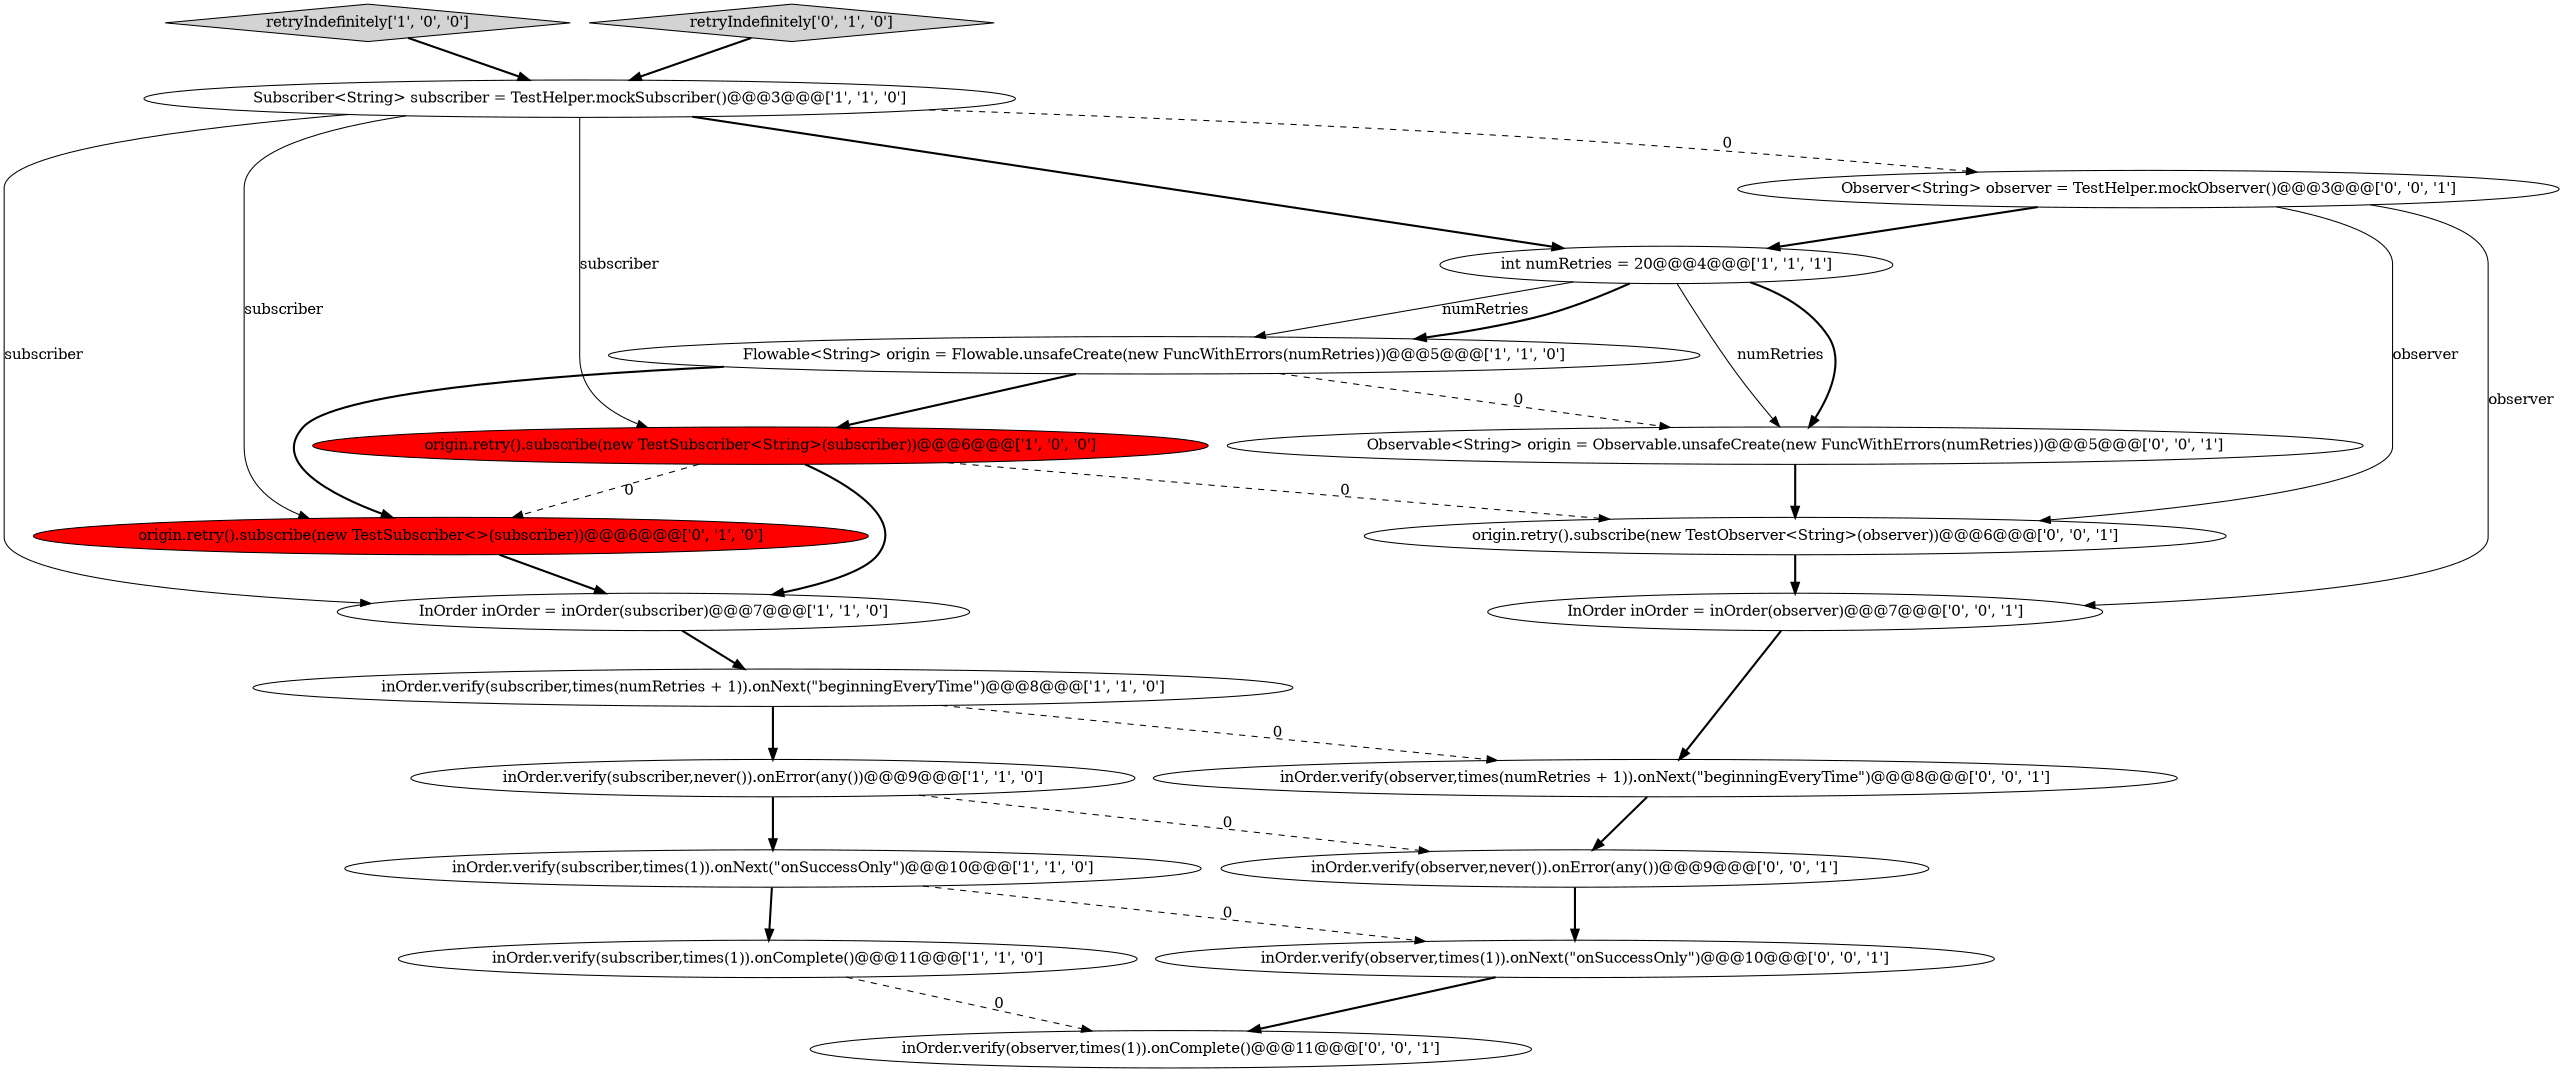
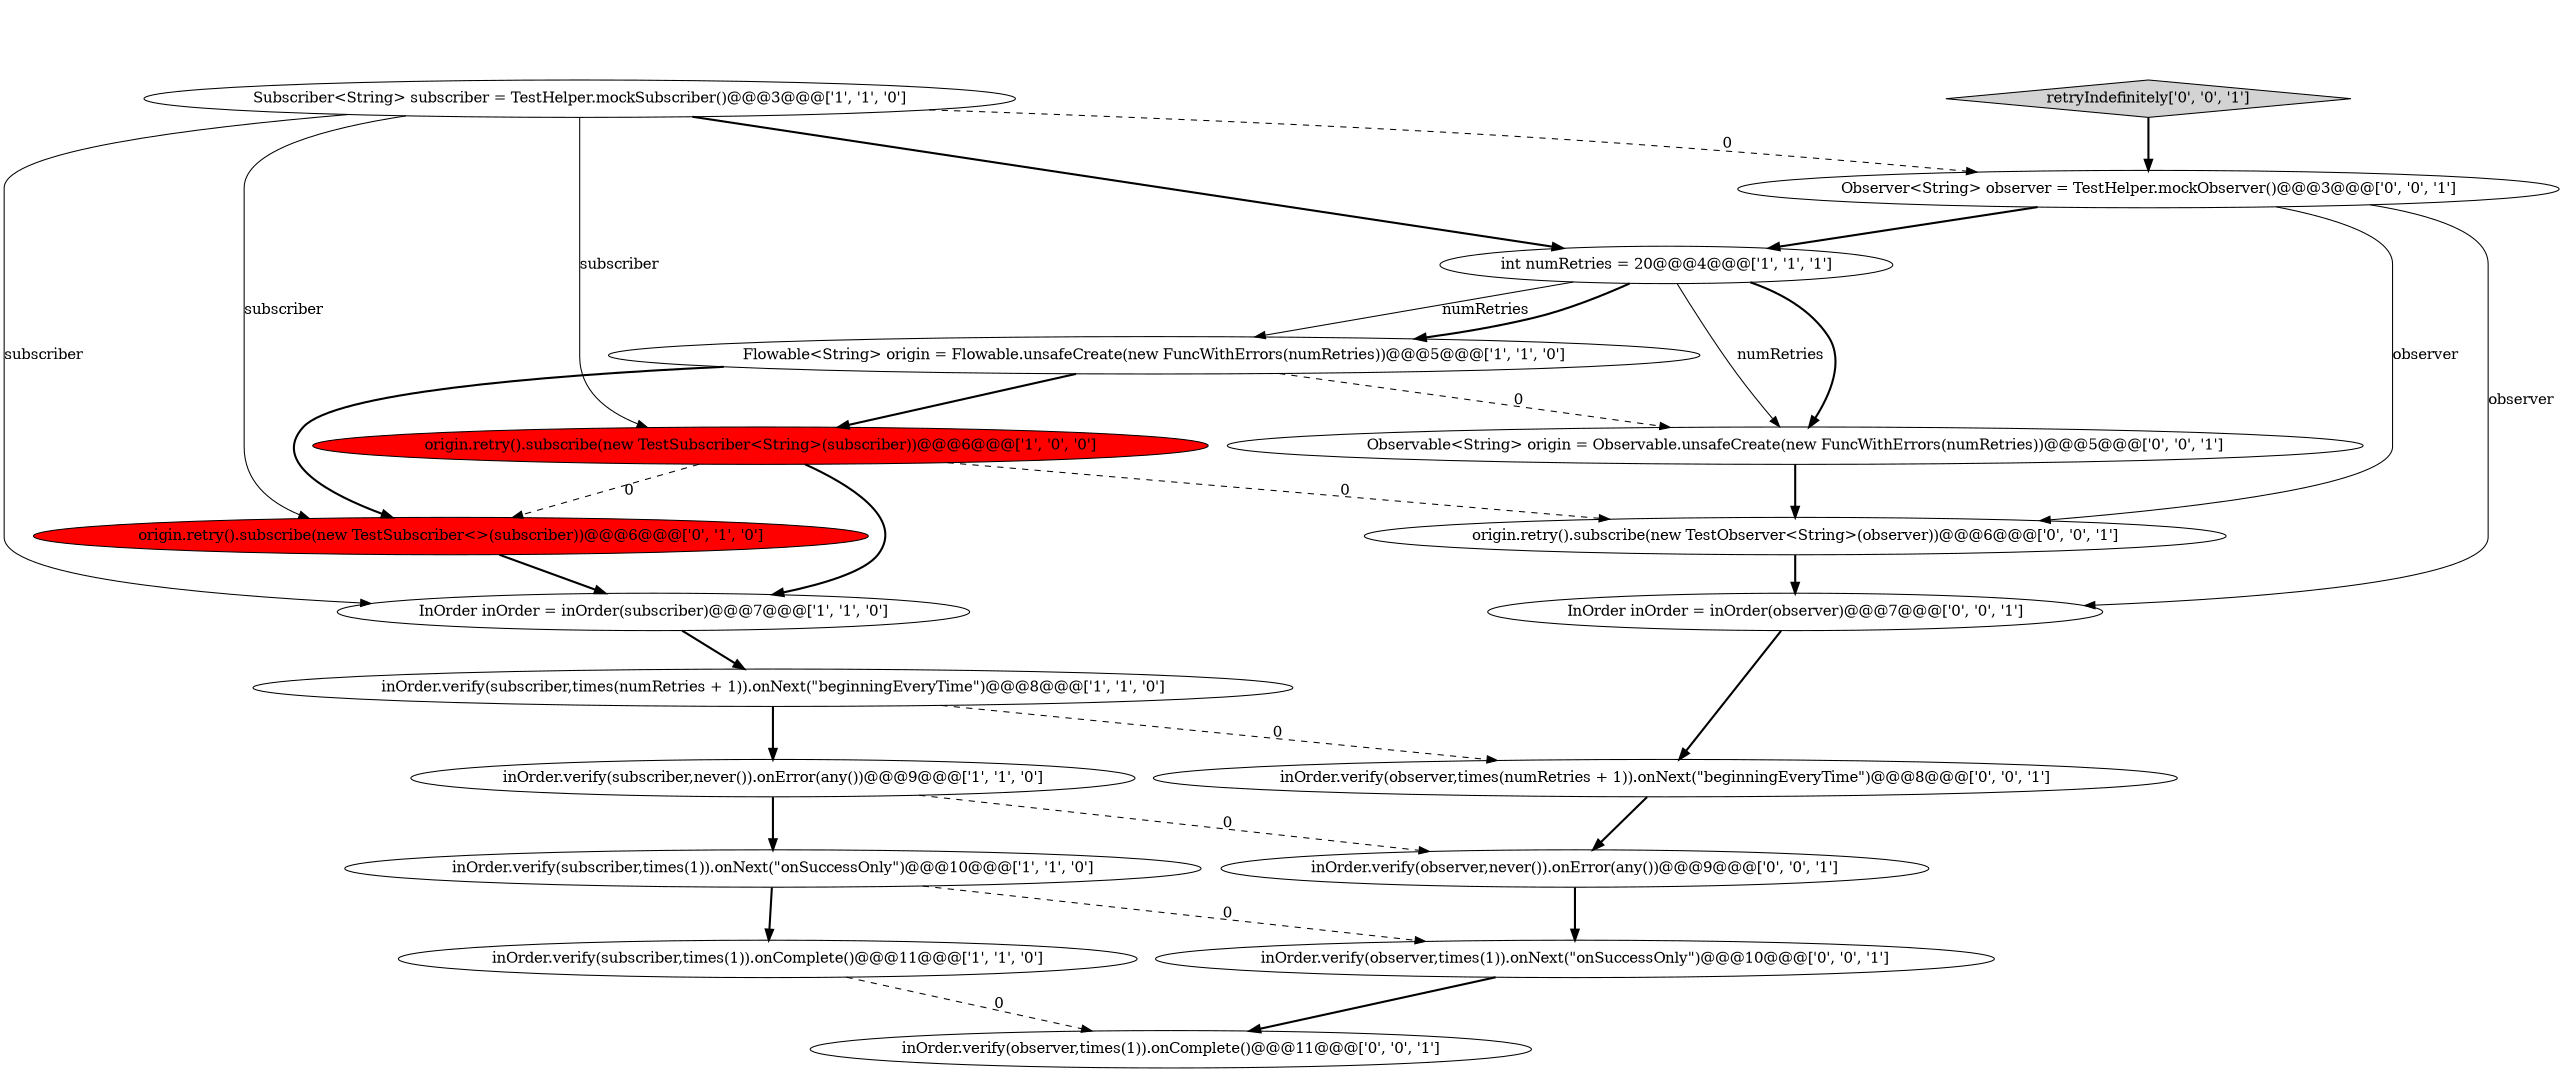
node "retryIndefinitely['1', '0', '0']": removed
node "retryIndefinitely['0', '1', '0']": removed
node "retryIndefinitely['0', '0', '1']": added
